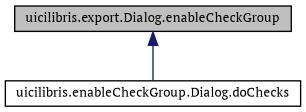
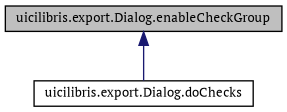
node "uicilibris.enableCheckGroup.Dialog.doChecks": label "uicilibris.enableCheckGroup.Dialog.doChecks" -> "uicilibris.export.Dialog.doChecks"
